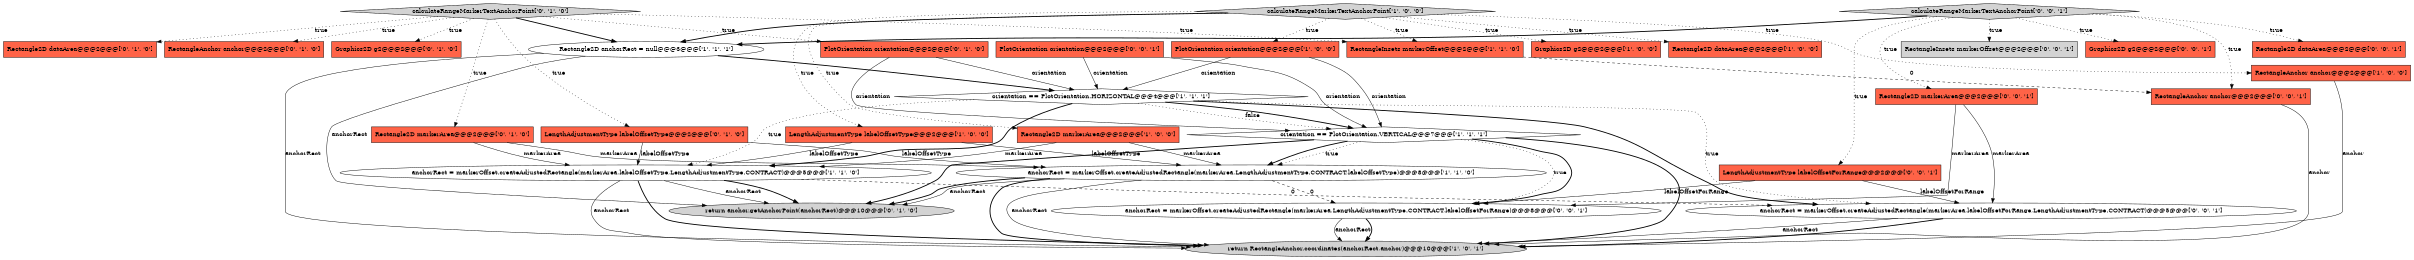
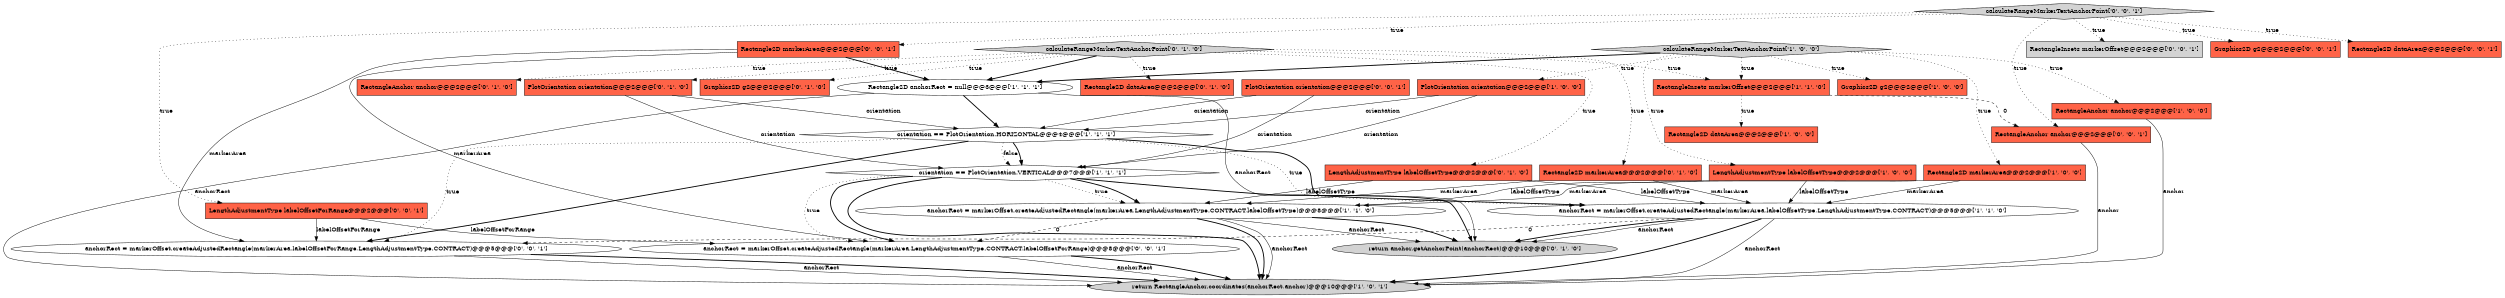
edge "calculateRangeMarkerTextAnchorPoint['1', '0', '0']" -> "Rectangle2D dataArea@@@2@@@['1', '0', '0']": now "RectangleInsets markerOffset@@@2@@@['1', '1', '0']" -> "Rectangle2D dataArea@@@2@@@['1', '0', '0']"
edge "calculateRangeMarkerTextAnchorPoint['0', '0', '1']" -> "Rectangle2D anchorRect = null@@@3@@@['1', '1', '1']": now "Rectangle2D markerArea@@@2@@@['0', '0', '1']" -> "Rectangle2D anchorRect = null@@@3@@@['1', '1', '1']"
